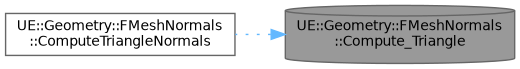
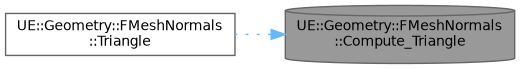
node "UE::Geometry::FMeshNormals ::ComputeTriangleNormals": label "UE::Geometry::FMeshNormals ::ComputeTriangleNormals" -> "UE::Geometry::FMeshNormals ::Triangle"
